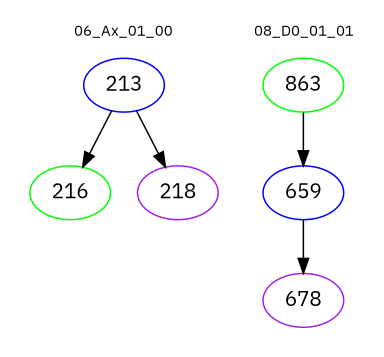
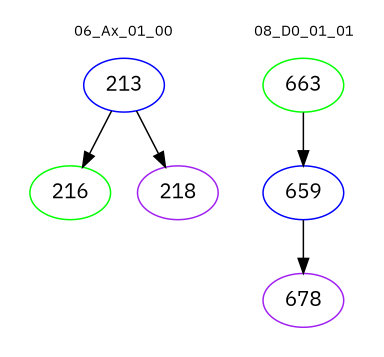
node "863": label "863" -> "663"
